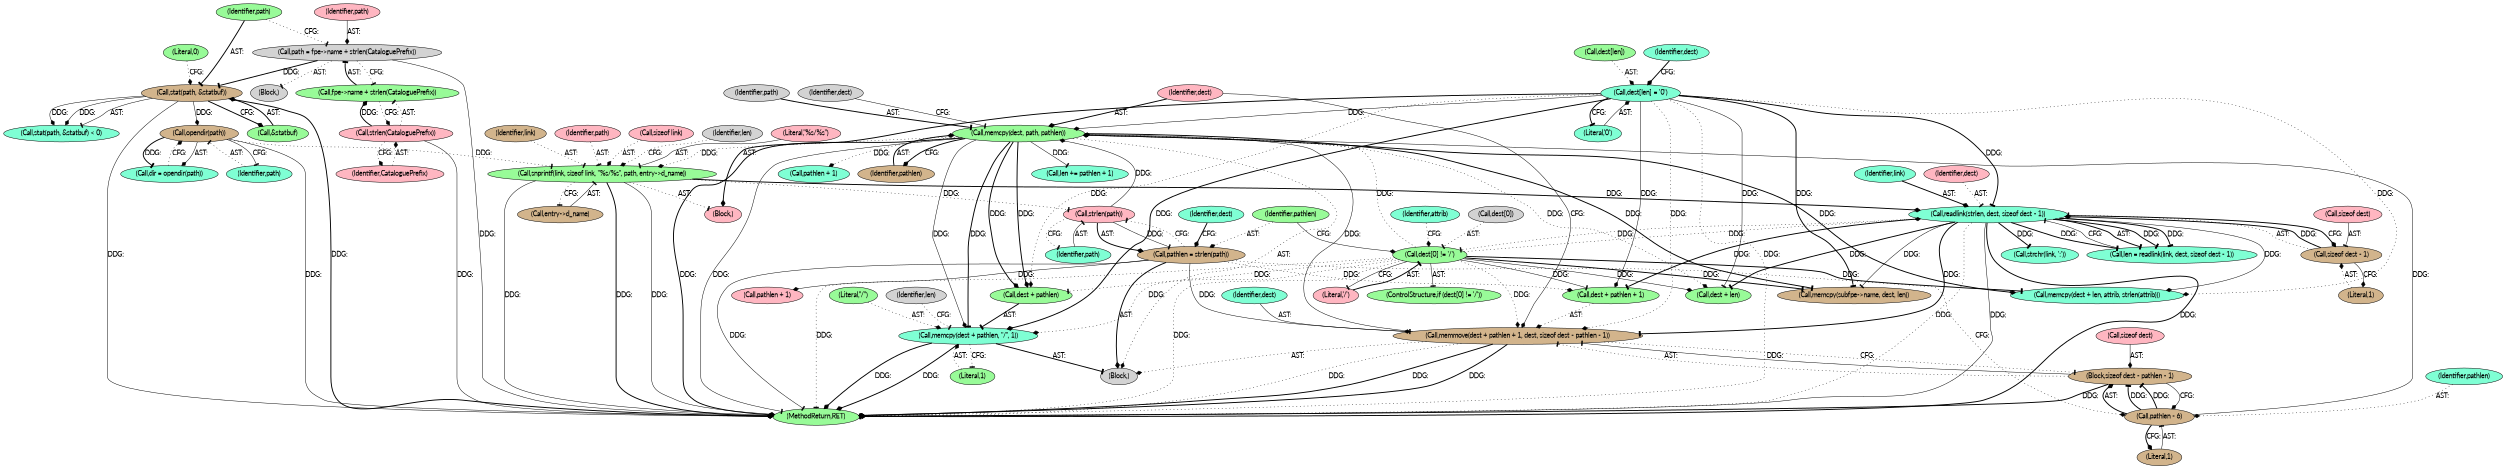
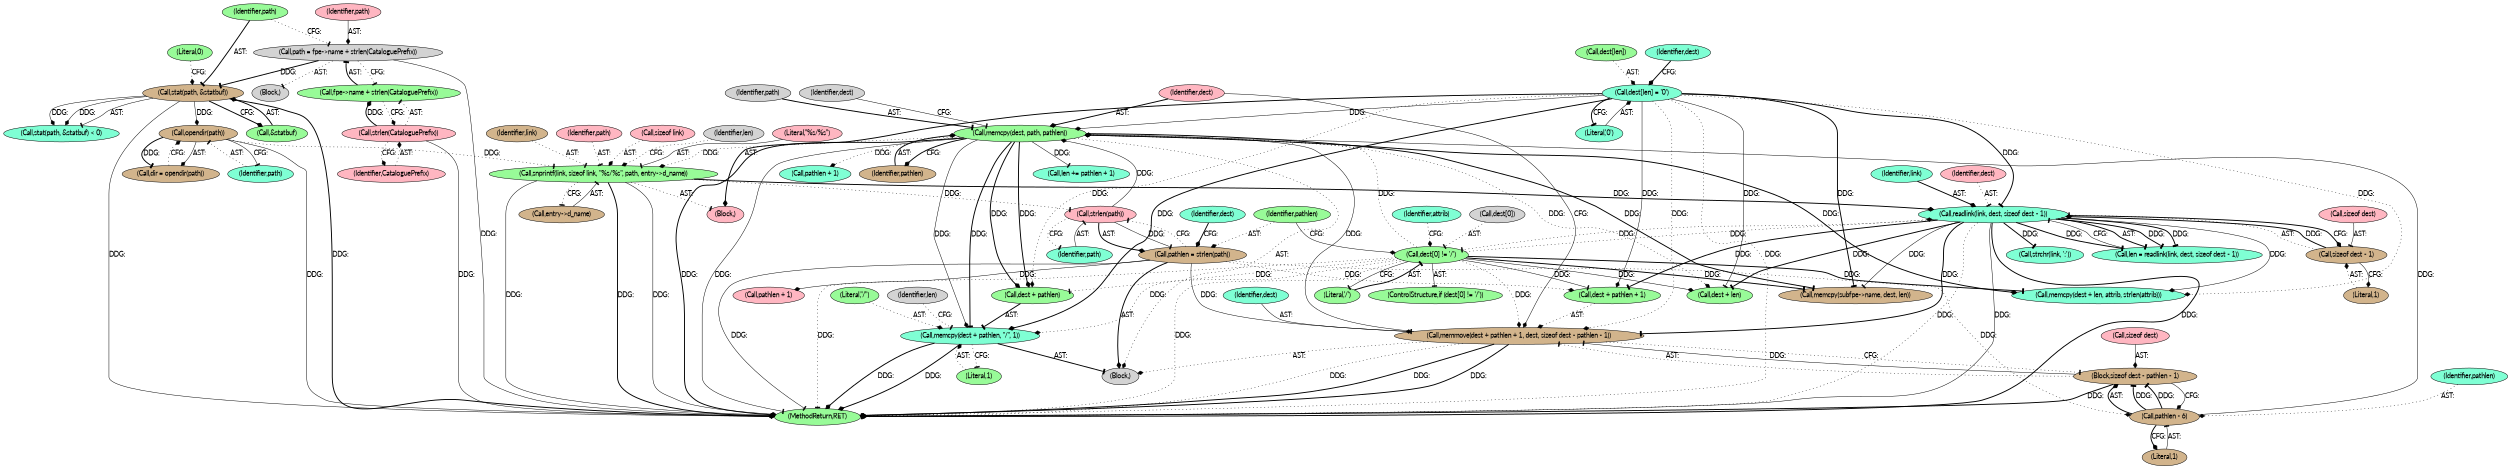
node "(Call,dir = opendir(path))": fillcolor aquamarine -> tan
node "(Call,readlink(strlen, dest, sizeof dest - 1))": label "(Call,readlink(strlen, dest, sizeof dest - 1))" -> "(Call,readlink(link, dest, sizeof dest - 1))"
node "(Literal,'/')": fillcolor lightpink -> palegreen
edge "(Call,pathlen = strlen(path))" -> "(Call,pathlen - 6)": label "CFG: " -> "DDG: "
